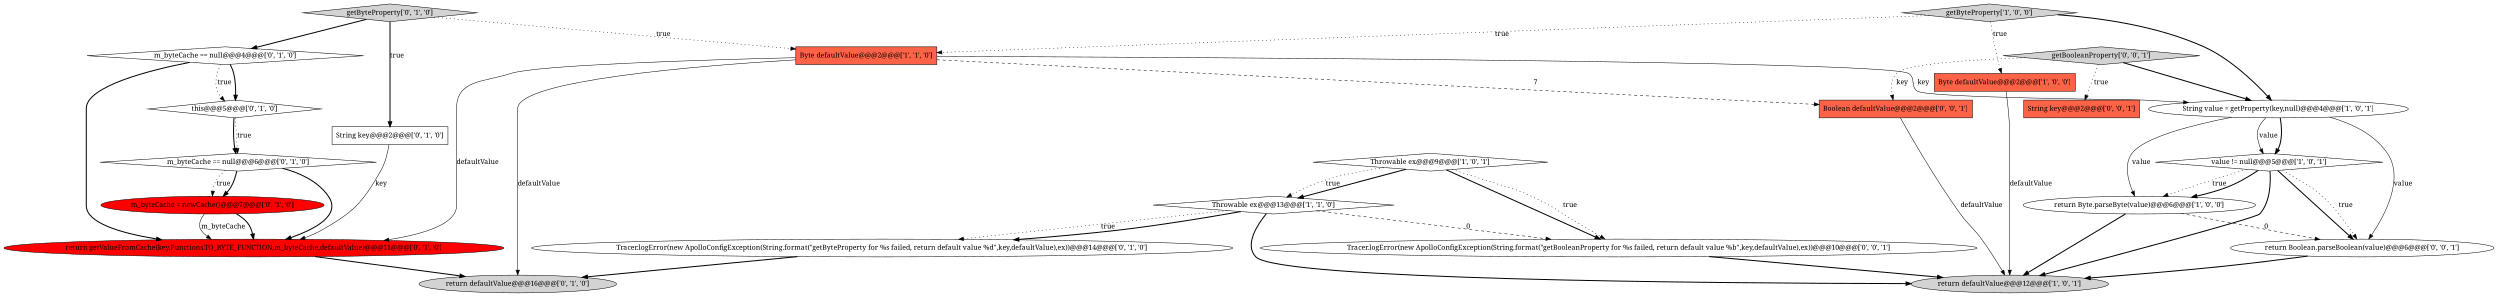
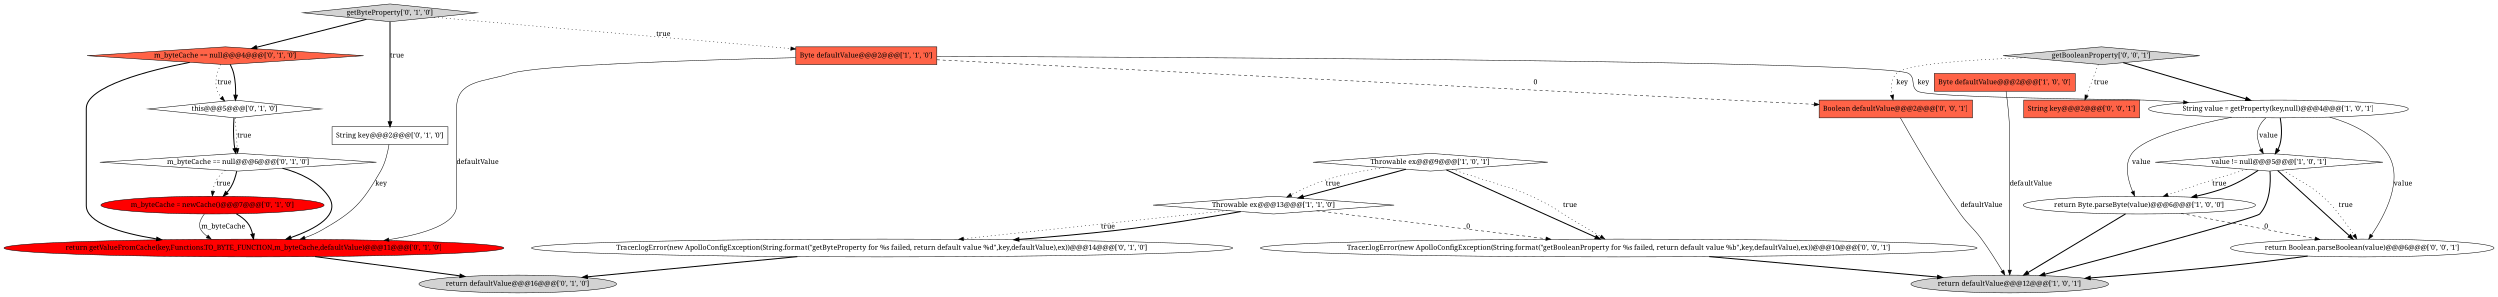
node "getByteProperty['1', '0', '0']": removed
node "m_byteCache == null@@@4@@@['0', '1', '0']": fillcolor white -> tomato
edge "Byte defaultValue@@@2@@@['1', '1', '0']" -> "Boolean defaultValue@@@2@@@['0', '0', '1']": label "7" -> "0"
edge "Byte defaultValue@@@2@@@['1', '1', '0']" -> "return defaultValue@@@16@@@['0', '1', '0']": removed, label "defaultValue"
edge "Throwable ex@@@13@@@['1', '1', '0']" -> "return defaultValue@@@12@@@['1', '0', '1']": removed
